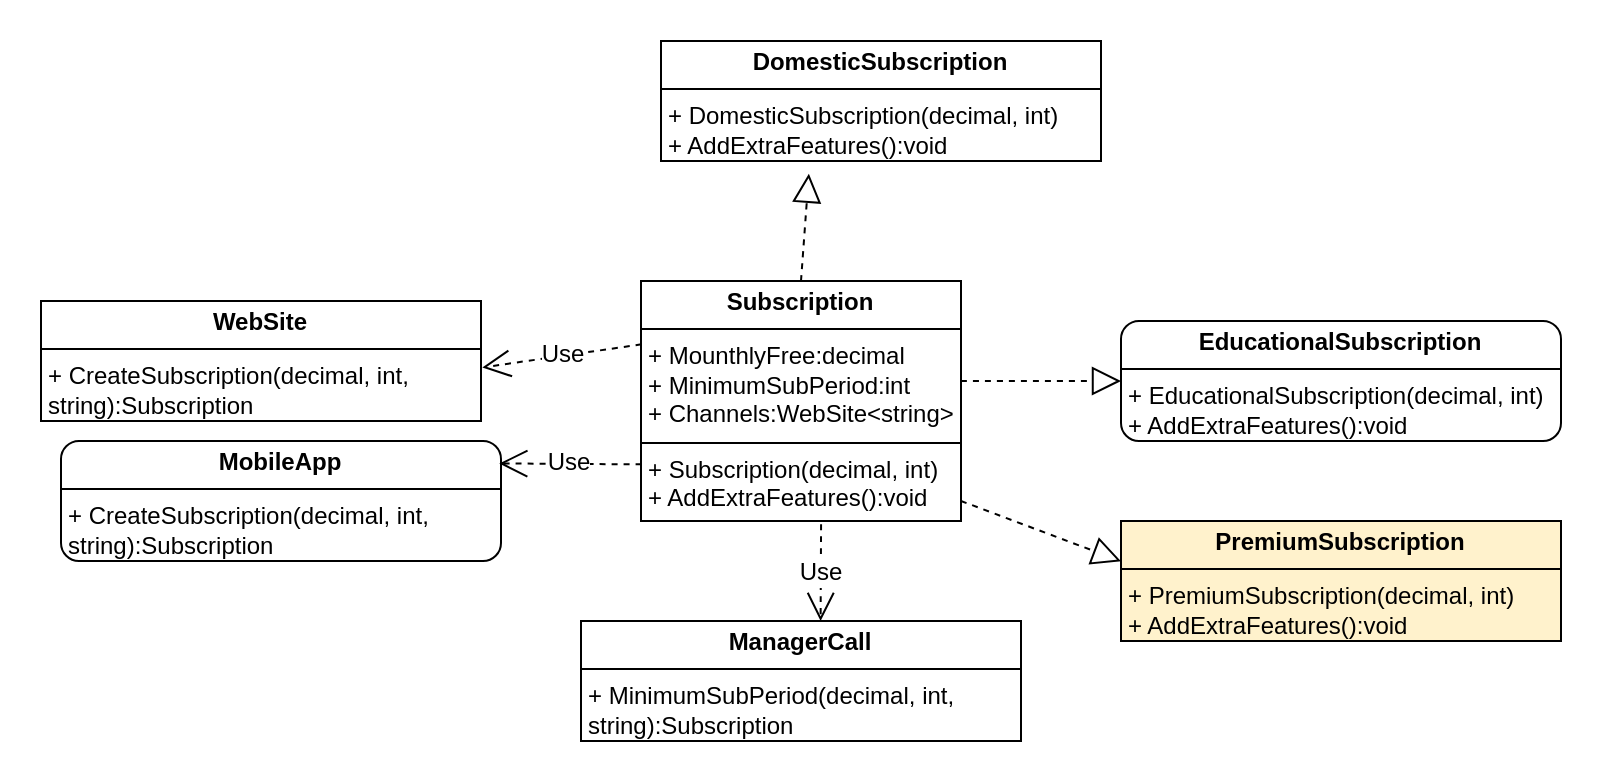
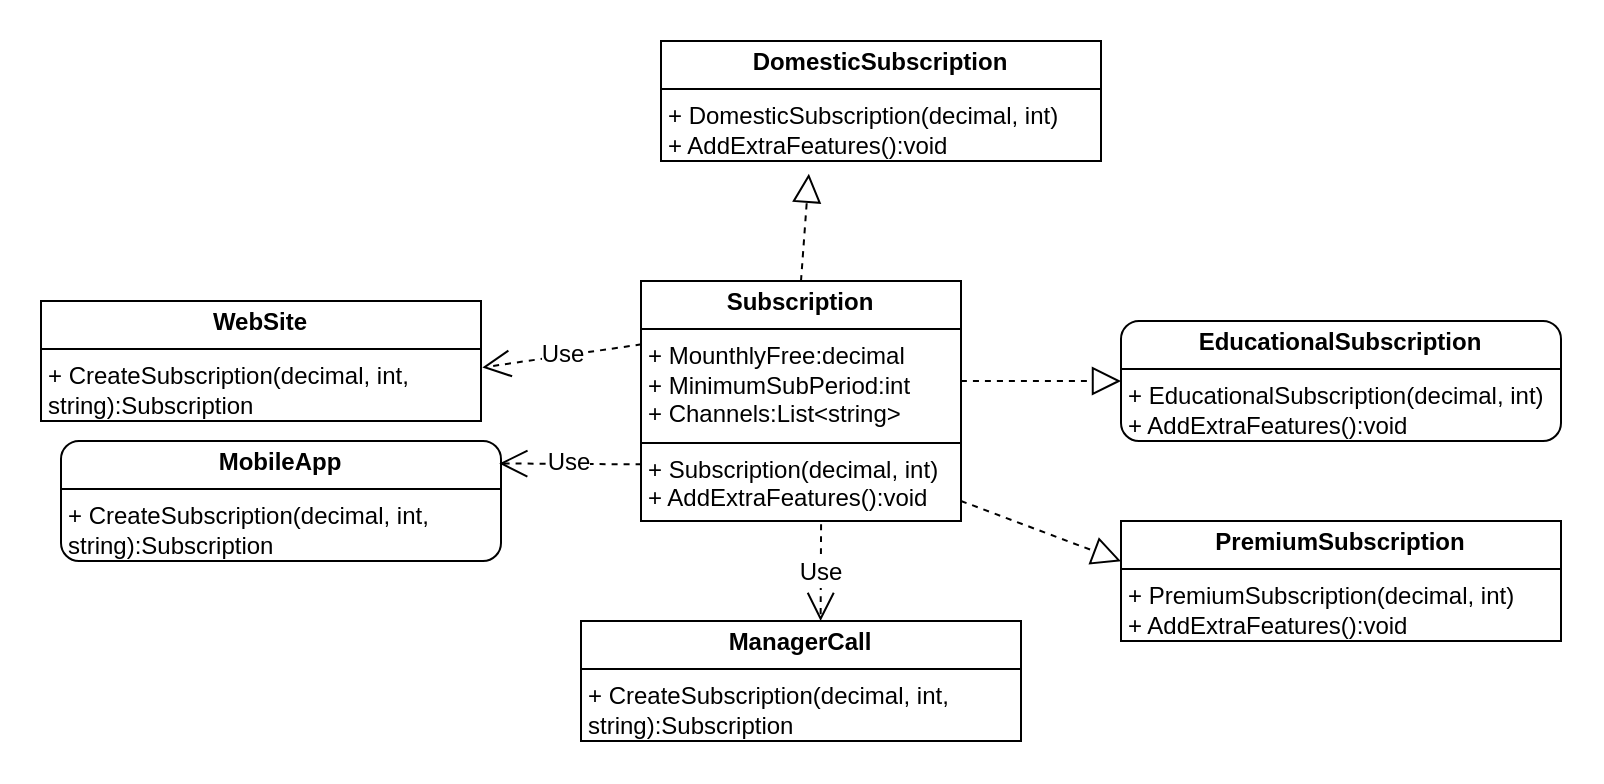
node "Subscription + MounthlyFree:decimal + MinimumSubPeriod:int + Channels:WebSite<string> + Subscription(decimal, int) + AddExtraFeatures():void": label "Subscription + MounthlyFree:decimal + MinimumSubPeriod:int + Channels:WebSite<string> + Subscription(decimal, int) + AddExtraFeatures():void" -> "Subscription + MounthlyFree:decimal + MinimumSubPeriod:int + Channels:List<string> + Subscription(decimal, int) + AddExtraFeatures():void"
node "PremiumSubscription + PremiumSubscription(decimal, int) + AddExtraFeatures():void": fillcolor #fff2cc -> #ffffff
node "ManagerCall + MinimumSubPeriod(decimal, int, string):Subscription": label "ManagerCall + MinimumSubPeriod(decimal, int, string):Subscription" -> "ManagerCall + CreateSubscription(decimal, int, string):Subscription"
